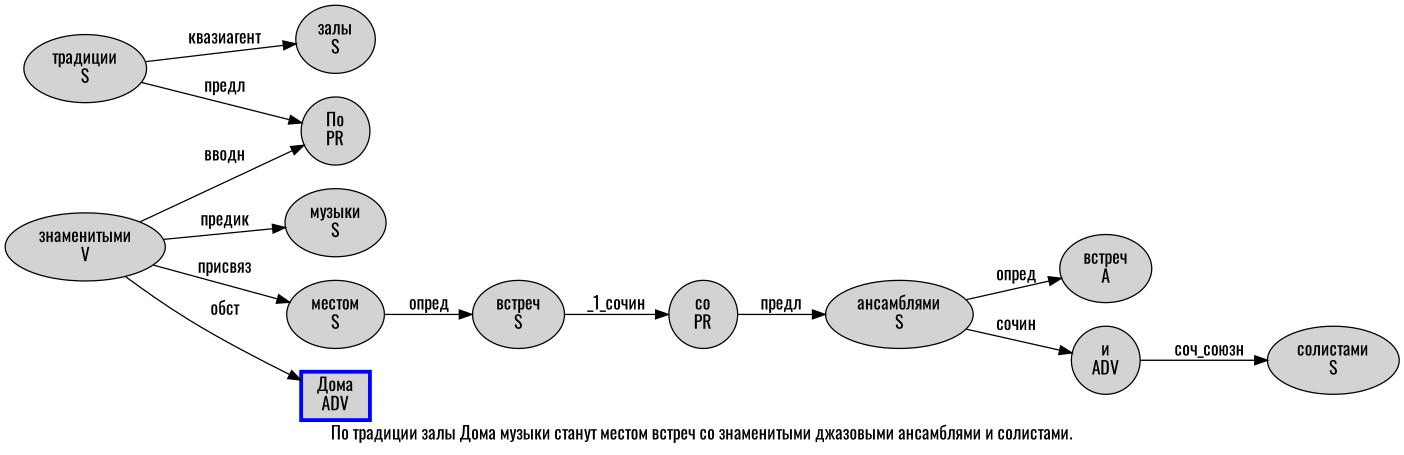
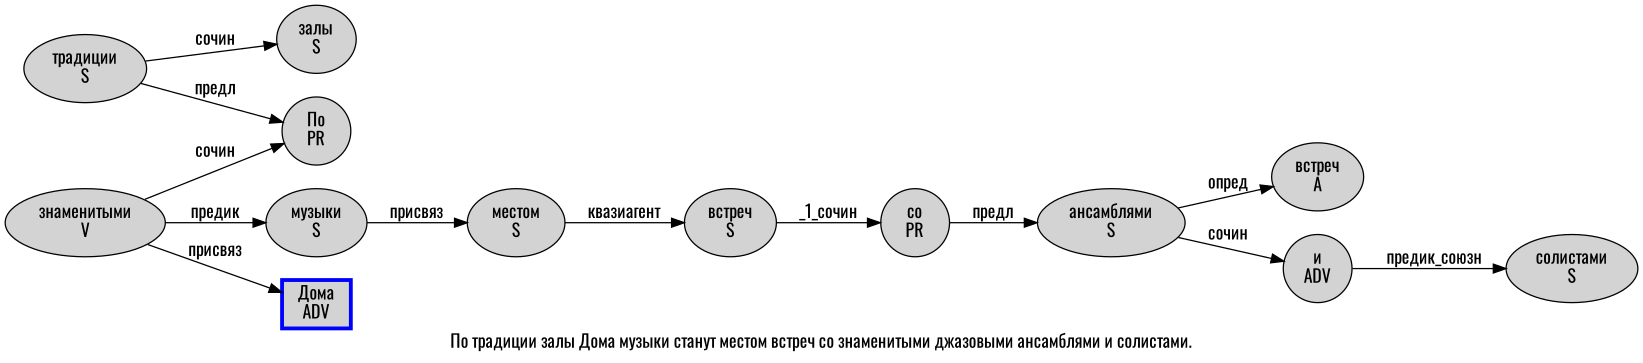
edge "традиции S" -> "залы S": label "квазиагент" -> "сочин"
edge "знаменитыми V" -> "По PR": label "вводн" -> "сочин"
edge "знаменитыми V" -> "местом S": now "музыки S" -> "местом S"
edge "местом S" -> "встреч S": label "опред" -> "квазиагент"
edge "знаменитыми V" -> "Дома ADV": label "обст" -> "присвяз"
edge "и ADV" -> "солистами S": label "соч_союзн" -> "предик_союзн"
